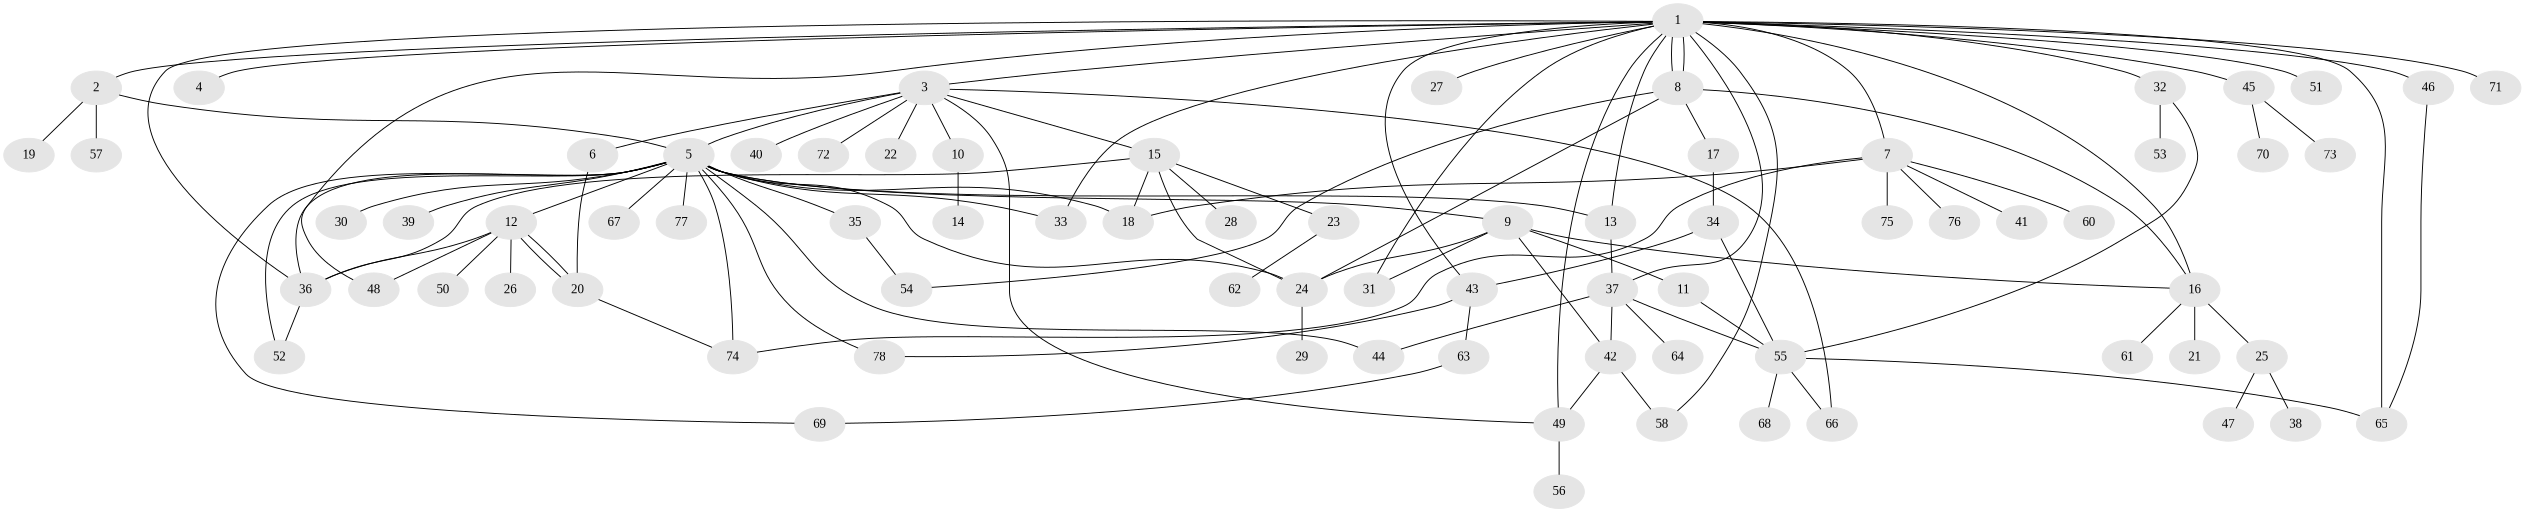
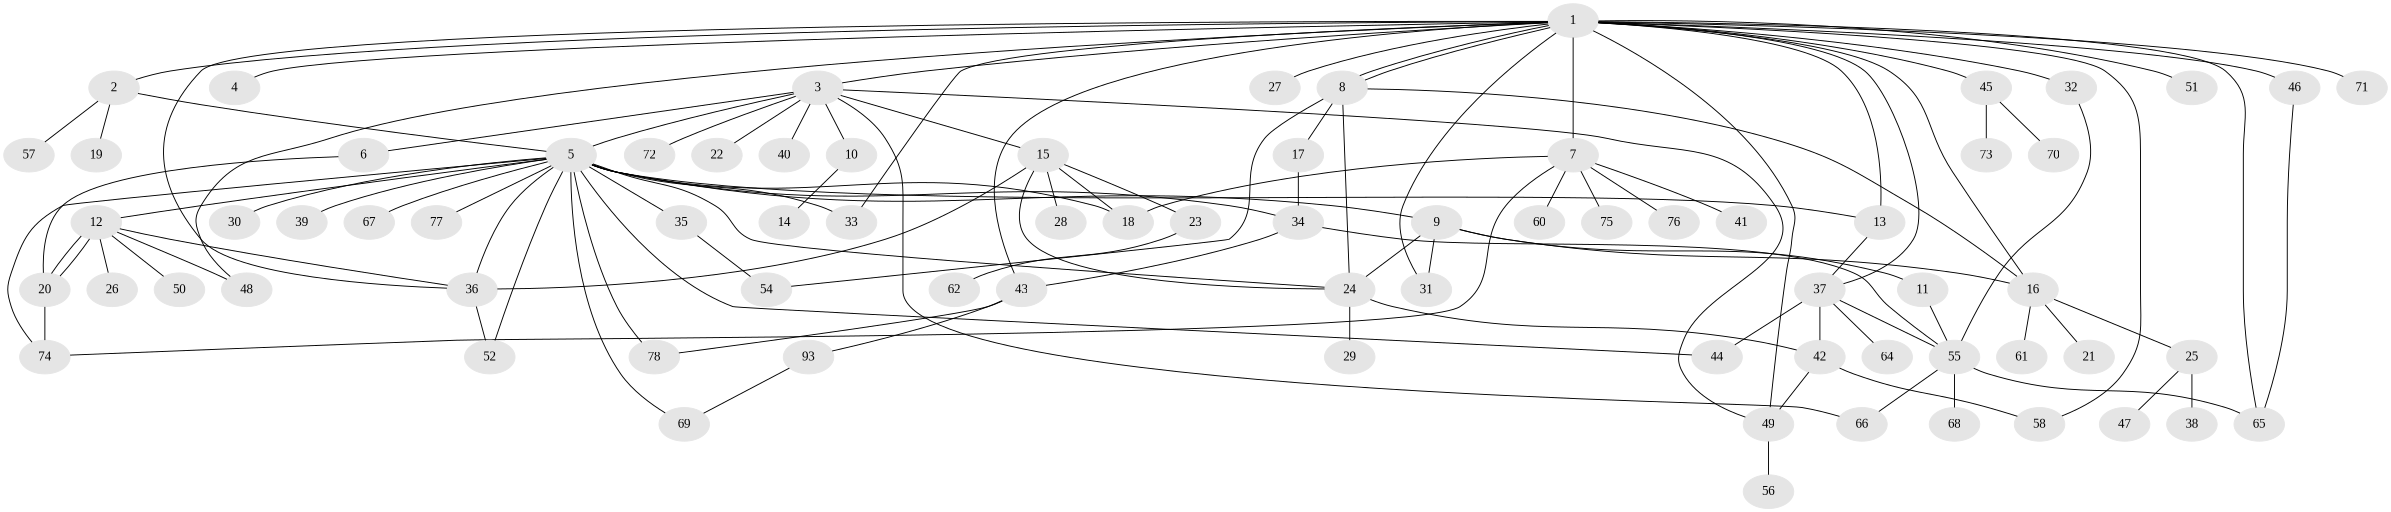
node "53": removed
edge "5" -- "34": added
edge "9" -- "42": now "24" -- "42"
node "63": label "63" -> "93"
